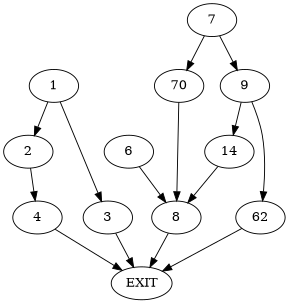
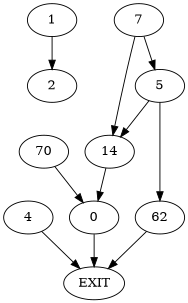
edge "7" -> "70": now "7" -> "14"
node "9": label "9" -> "5"
node "6": removed
edge "2" -> "4": removed
node "3": removed
node "8": label "8" -> "0"
